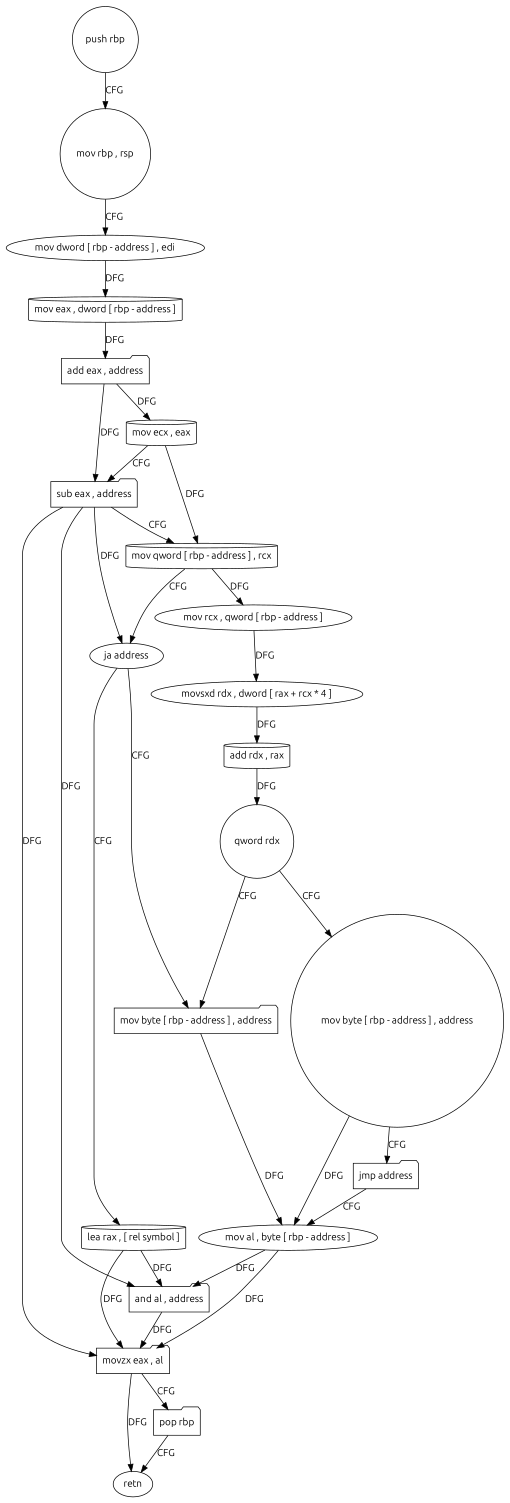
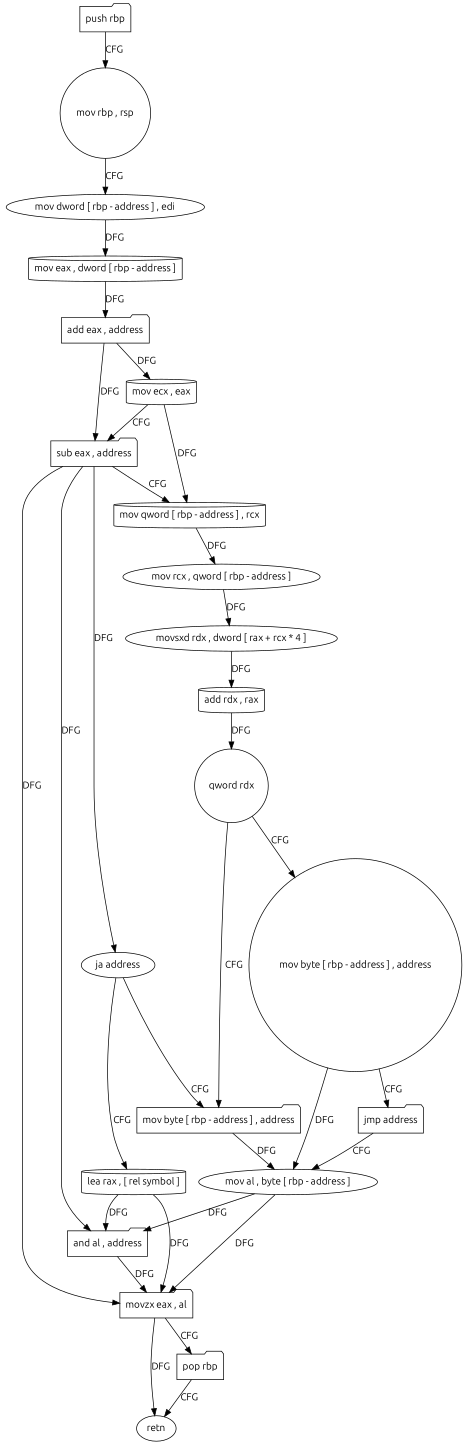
node "push rbp": shape circle -> folder
edge "mov qword [ rbp - address ] , rcx" -> "ja address": removed, label "CFG"
